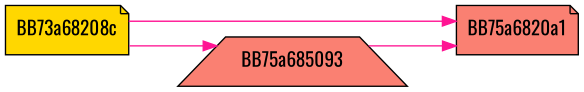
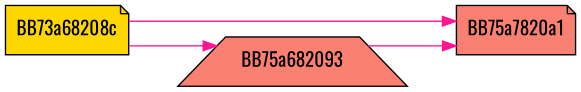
node "BB75a6820a1": label "BB75a6820a1" -> "BB75a7820a1"
node "BB75a685093": label "BB75a685093" -> "BB75a682093"
